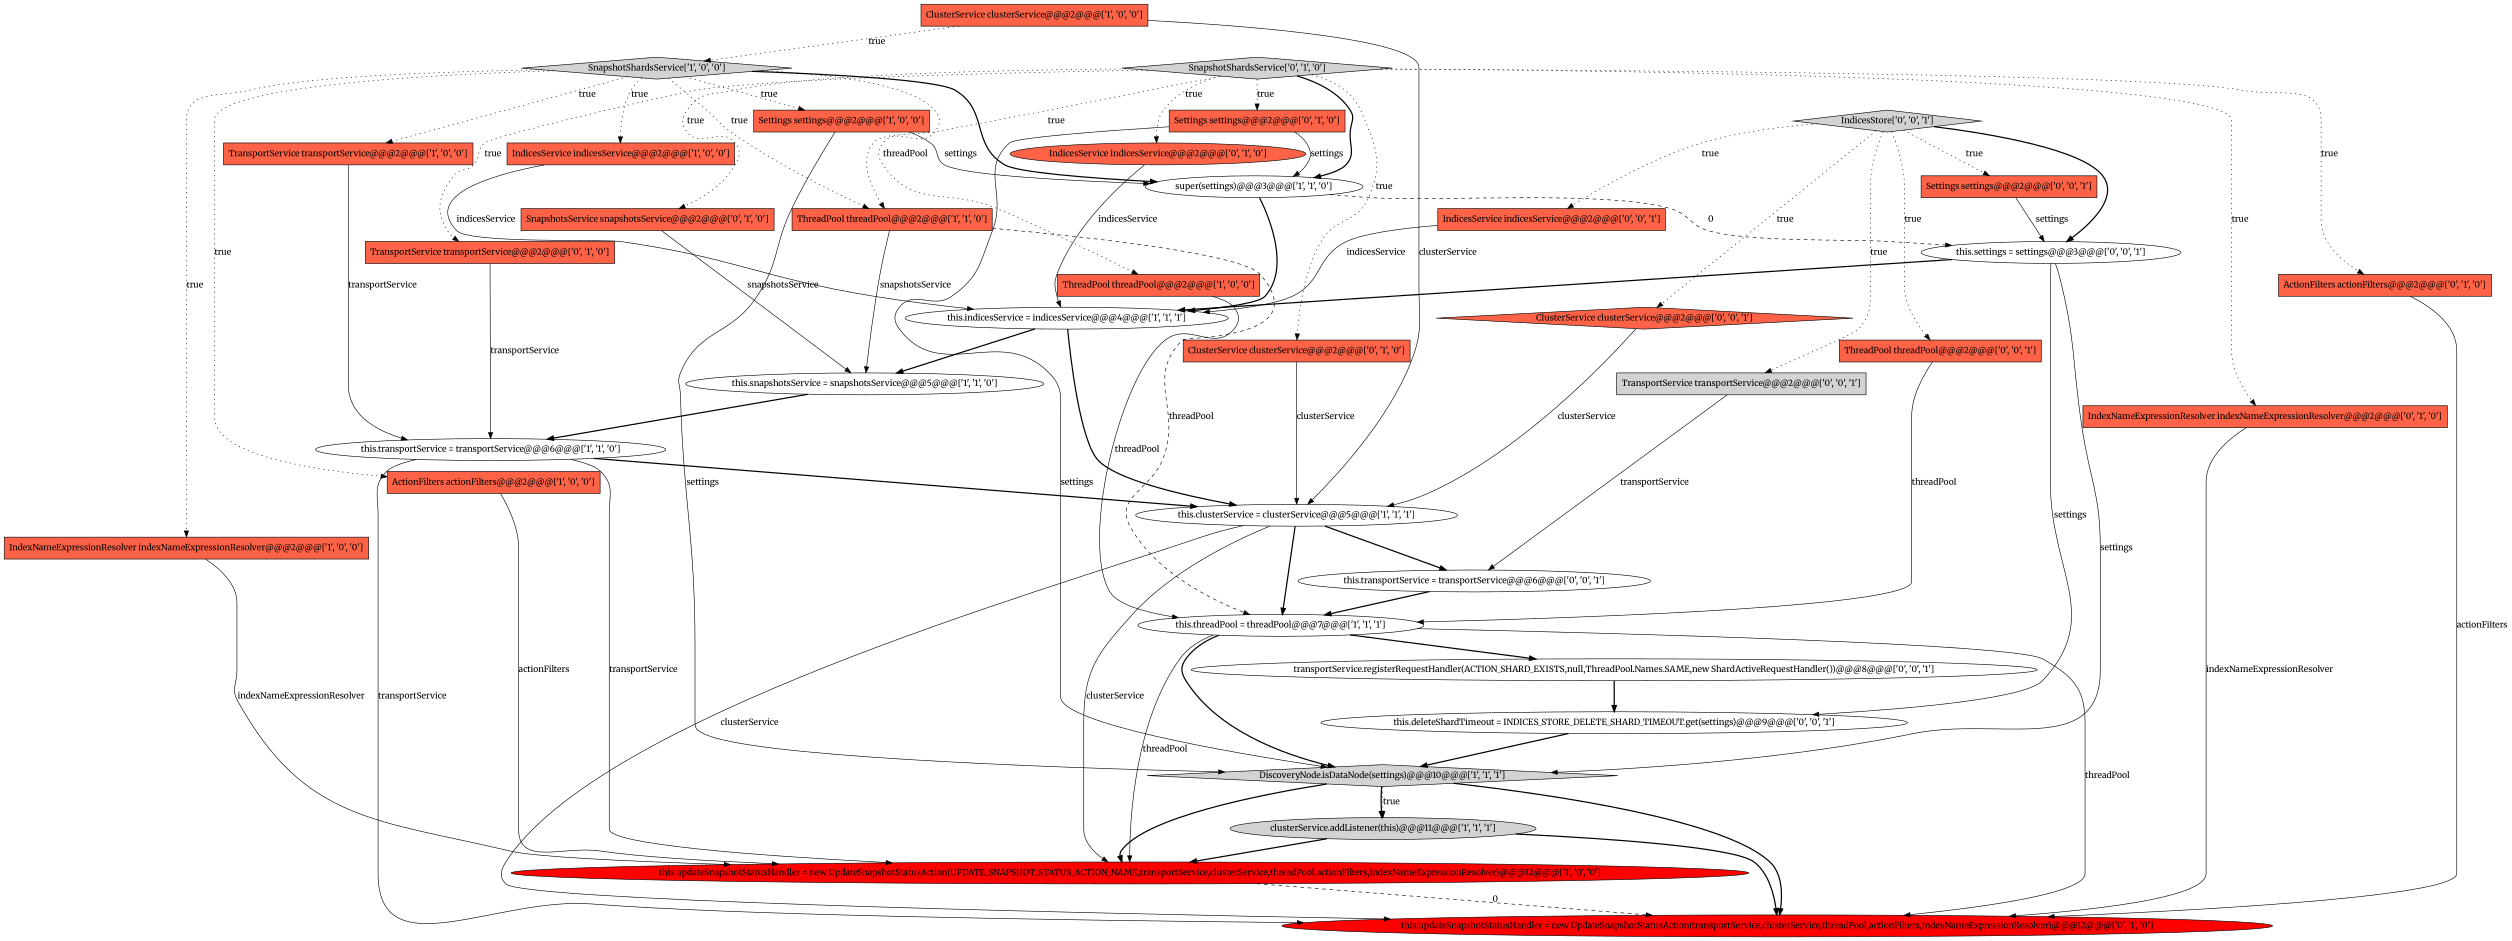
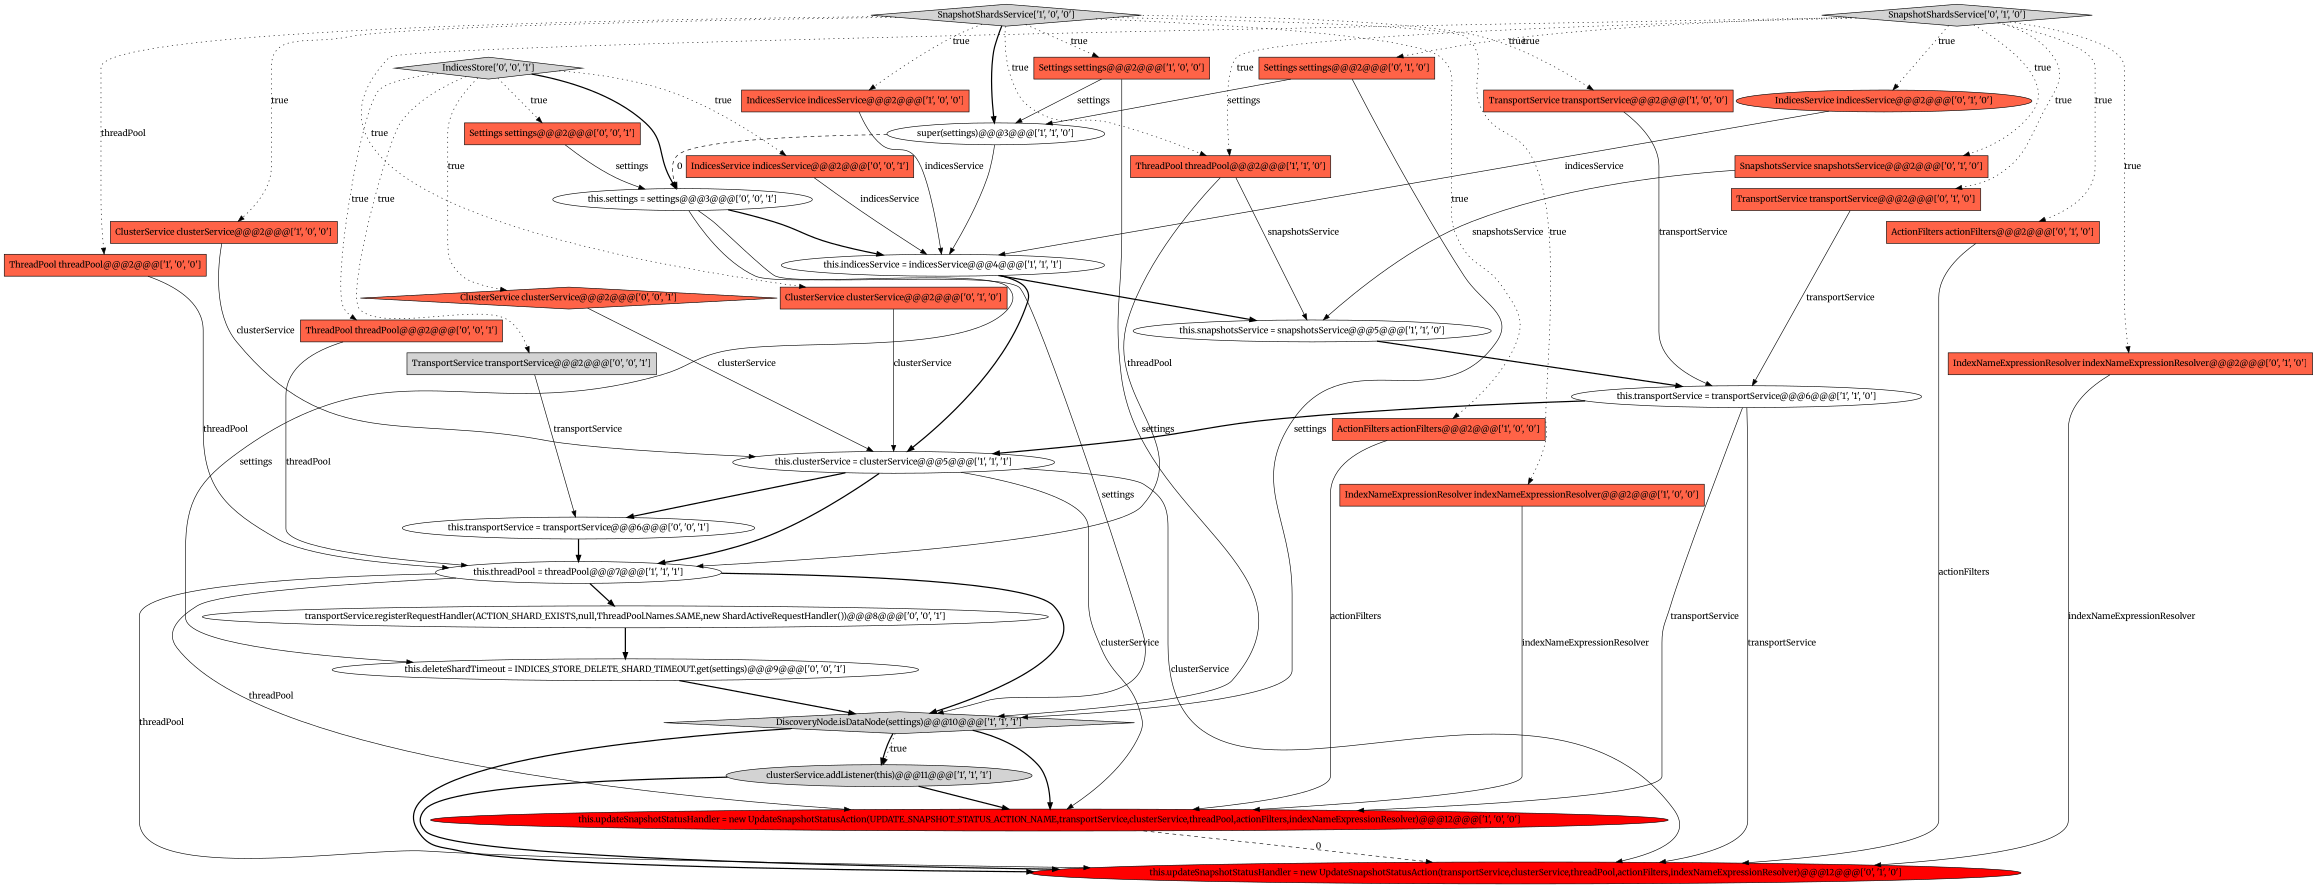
edge "ClusterService clusterService@@@2@@@['1', '0', '0']" -> "SnapshotShardsService['1', '0', '0']": reversed
edge "SnapshotShardsService['0', '1', '0']" -> "super(settings)@@@3@@@['1', '1', '0']": removed
edge "super(settings)@@@3@@@['1', '1', '0']" -> "this.indicesService = indicesService@@@4@@@['1', '1', '1']": style bold -> solid
edge "ThreadPool threadPool@@@2@@@['1', '1', '0']" -> "this.threadPool = threadPool@@@7@@@['1', '1', '1']": style dashed -> solid
